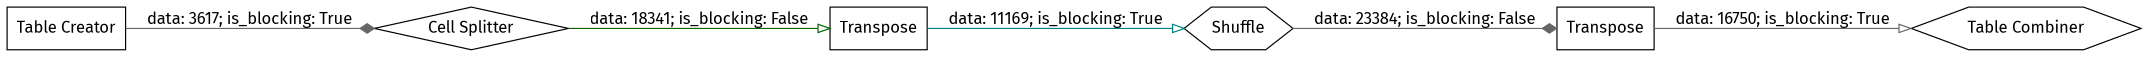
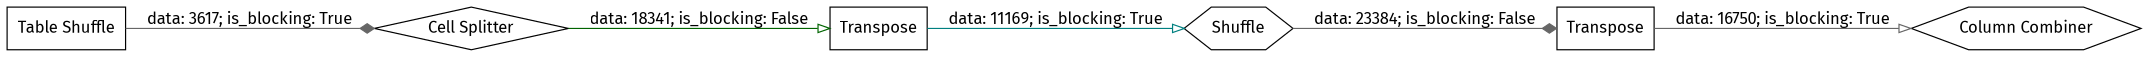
node "Table Creator": label "Table Creator" -> "Table Shuffle"
node "Table Combiner": label "Table Combiner" -> "Column Combiner"
